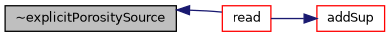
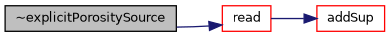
edge "read" -> "~explicitPorositySource": reversed
